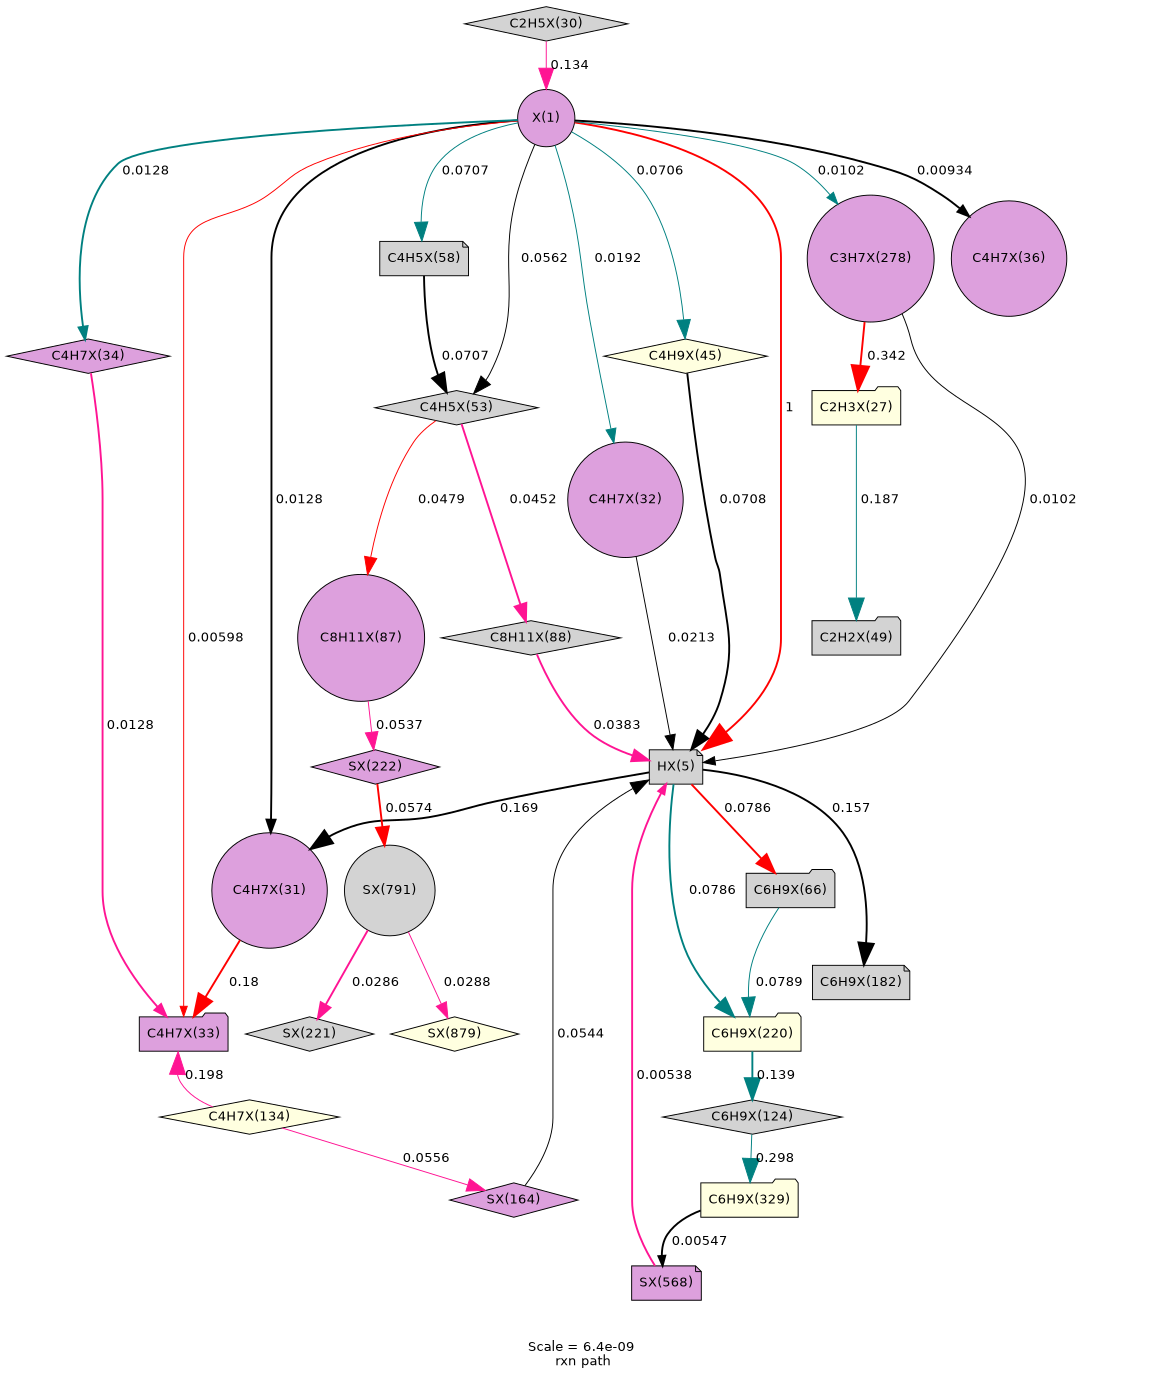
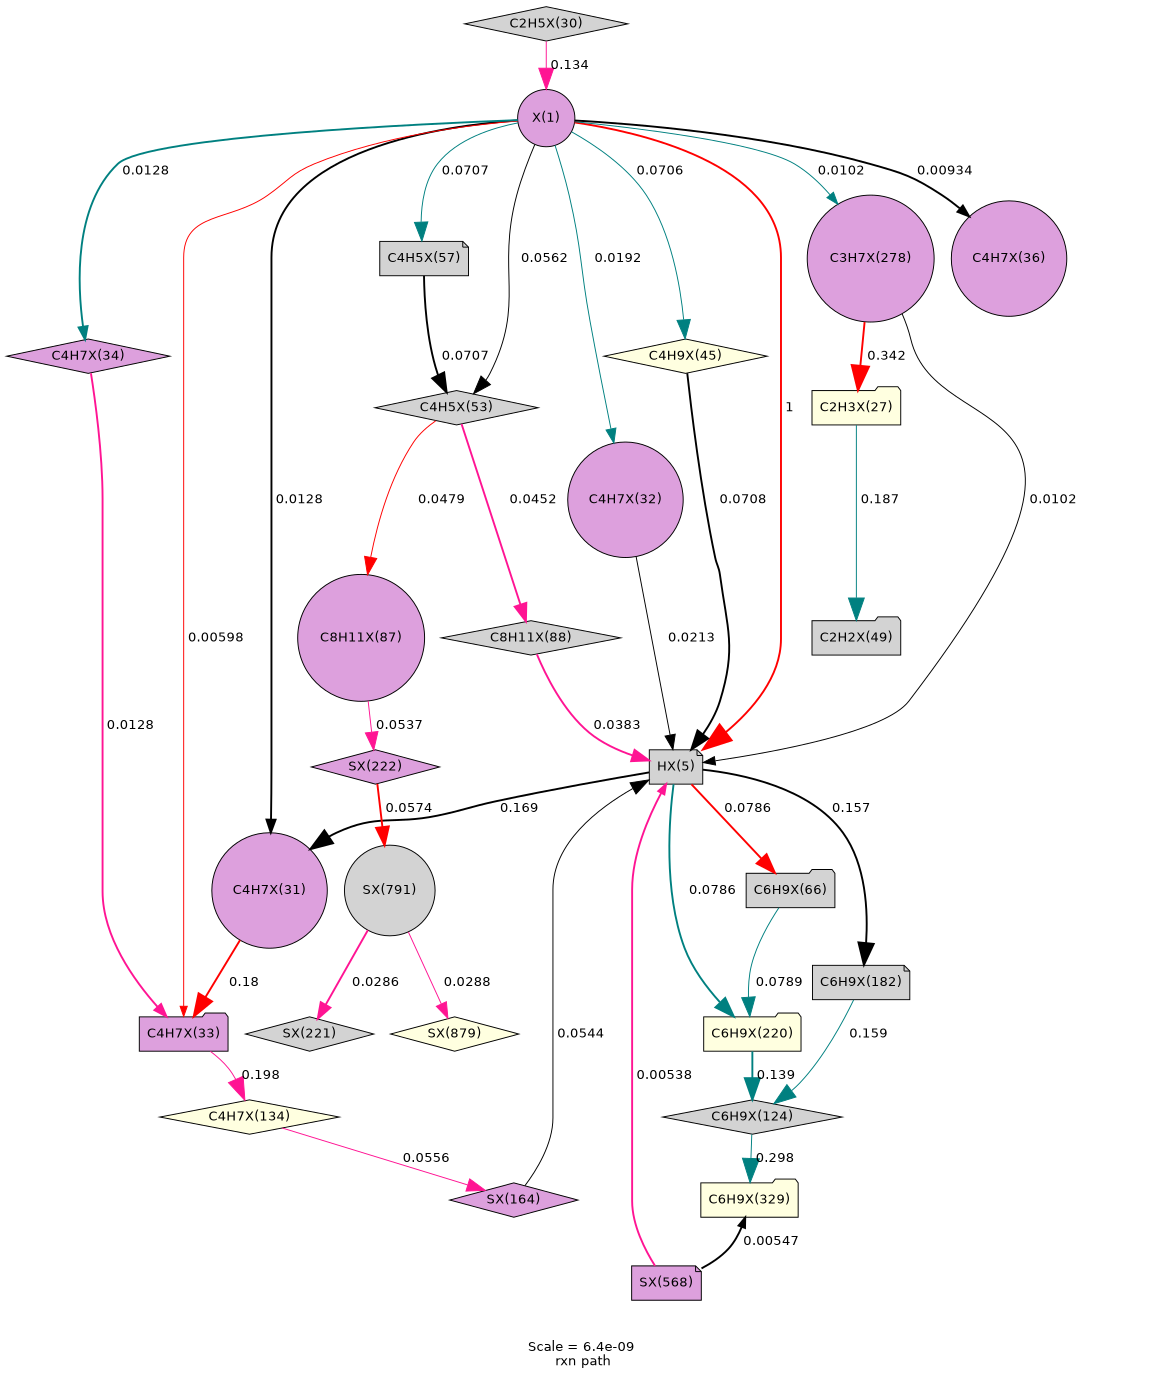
node "C4H5X(58)": label "C4H5X(58)" -> "C4H5X(57)"
edge "C6H9X(182)" -> "C6H9X(124)": added, label "0.159"
edge "C4H7X(134)" -> "C4H7X(33)": reversed
edge "C6H9X(329)" -> "SX(568)": reversed
